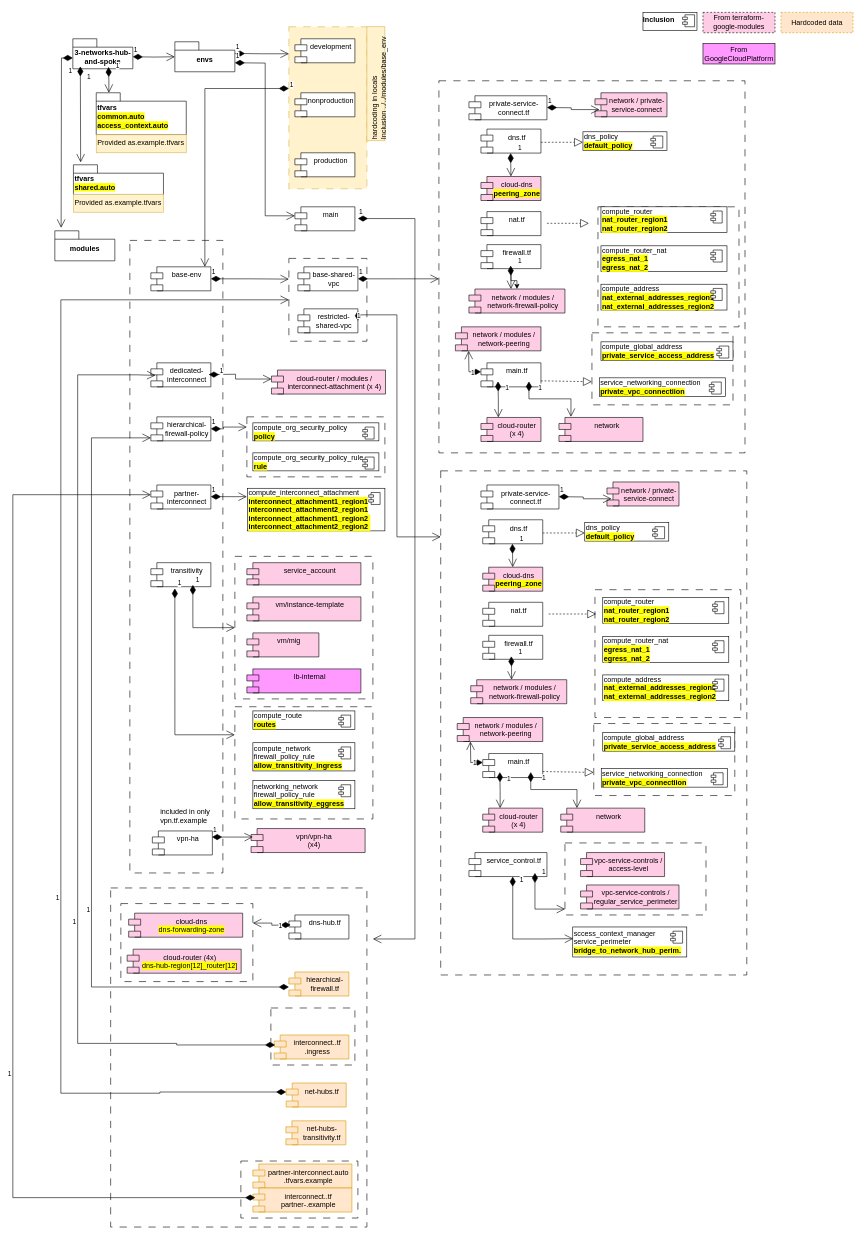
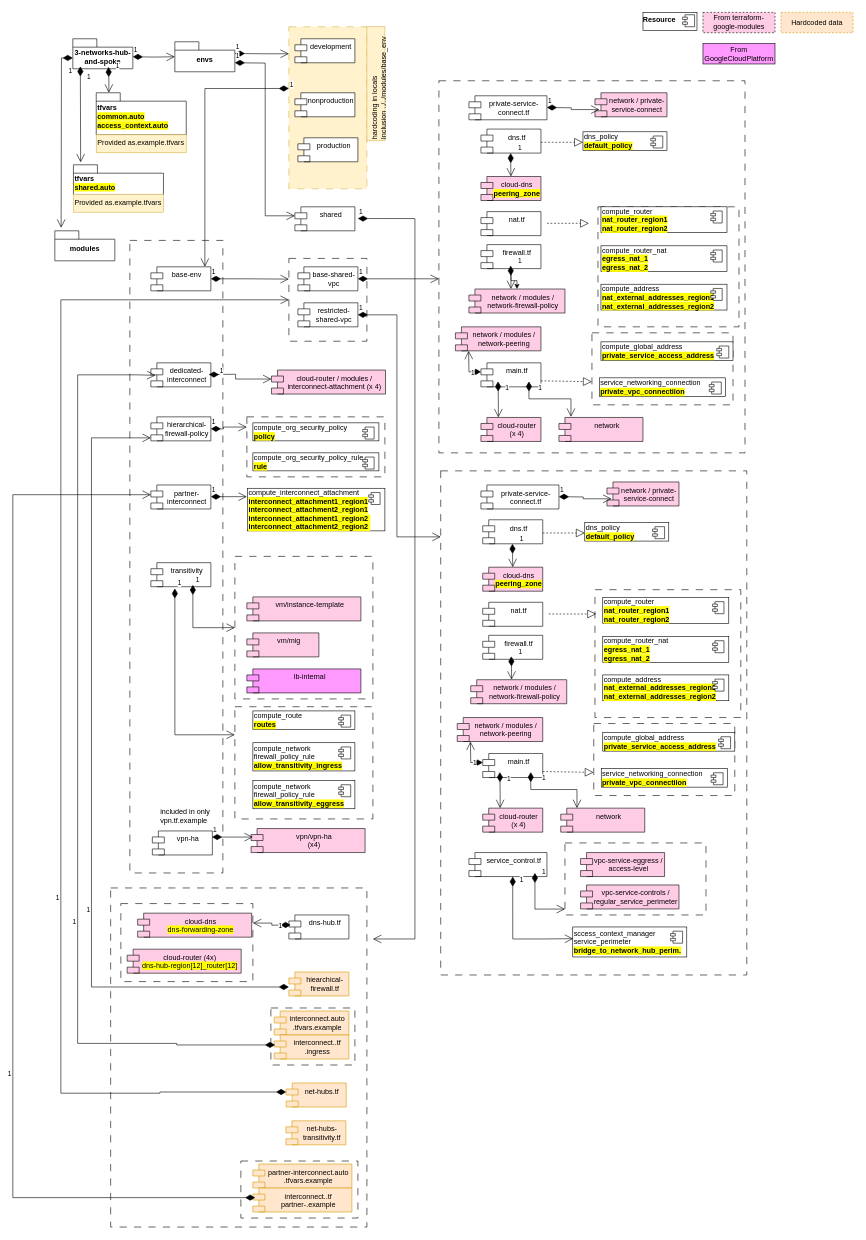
node "Inclusion": label "Inclusion" -> "Resource"
node "production": moved (325, 165) -> (328, 150)
node "main": label "main" -> "shared"
node "restricted-shared-vpc": moved (328, 321) -> (328, 315)
node "service_account": removed
node "networking_network firewall_policy_rule allow_transitivity_eggress": label "networking_network firewall_policy_rule allow_transitivity_eggress" -> "compute_network firewall_policy_rule allow_transitivity_eggress"
node "vpc-service-controls / access-level": label "vpc-service-controls / access-level" -> "vpc-service-eggress / access-level"
node "cloud-dns dns-forwarding-zone": moved (186, 925) -> (195, 925)
node "interconnect.auto .tfvars.example": added
